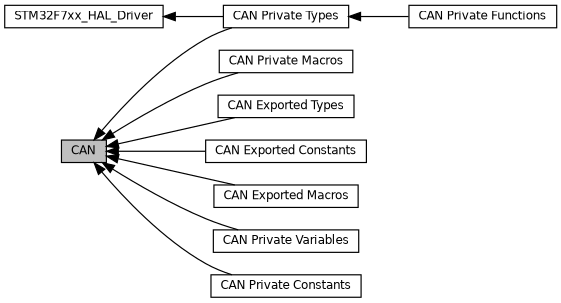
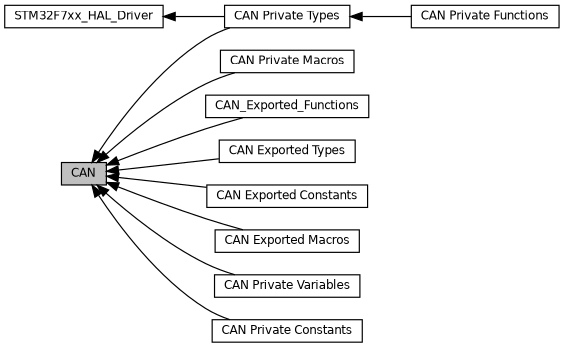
node "CAN_Exported_Functions": added
